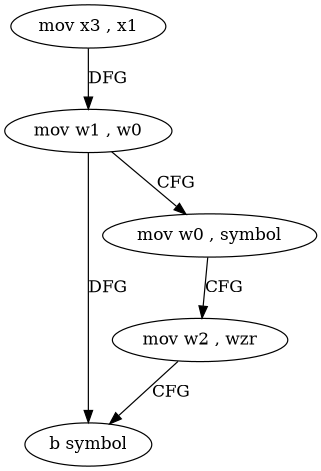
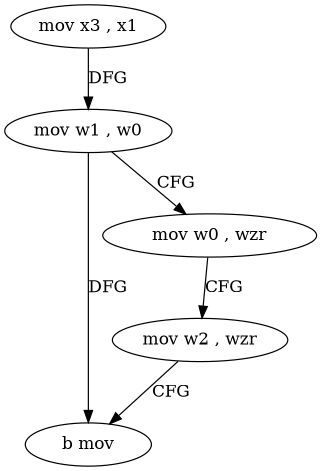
node "mov w0 , symbol": label "mov w0 , symbol" -> "mov w0 , wzr"
node "b symbol": label "b symbol" -> "b mov"
